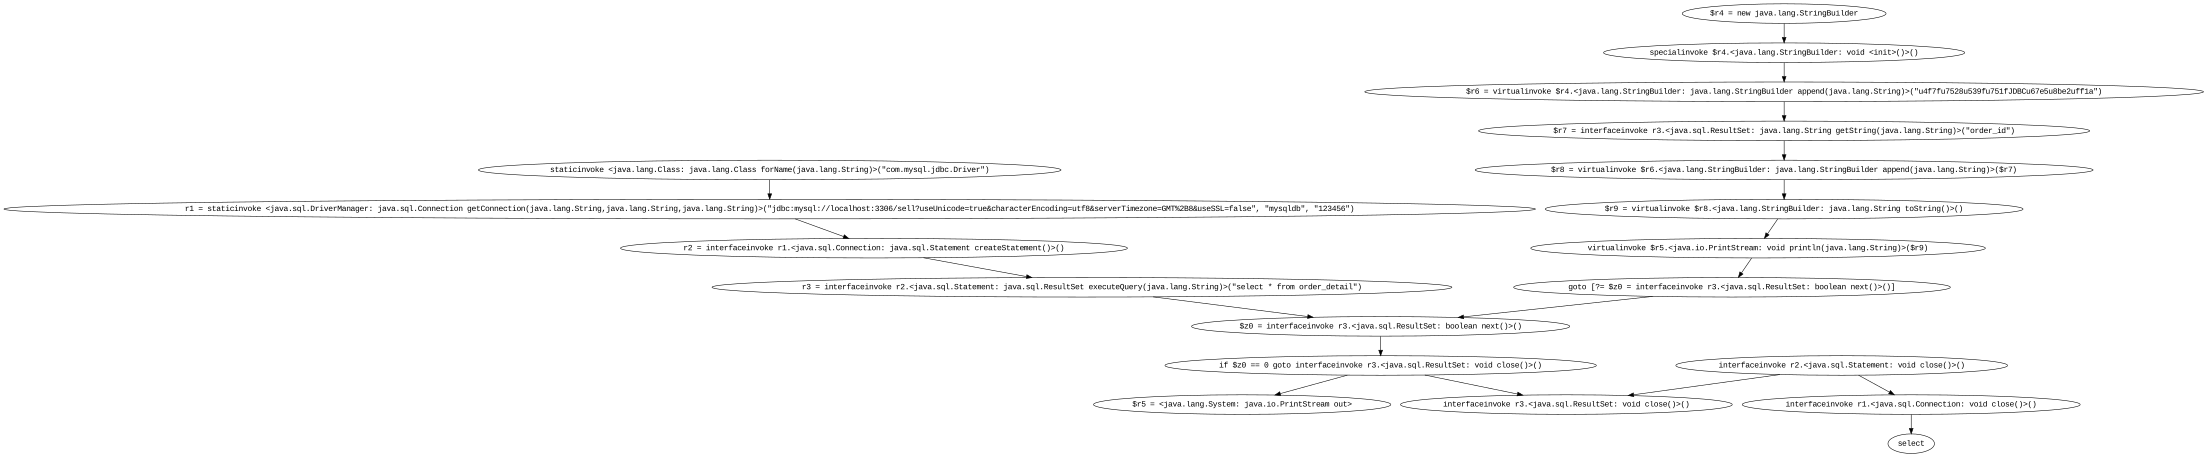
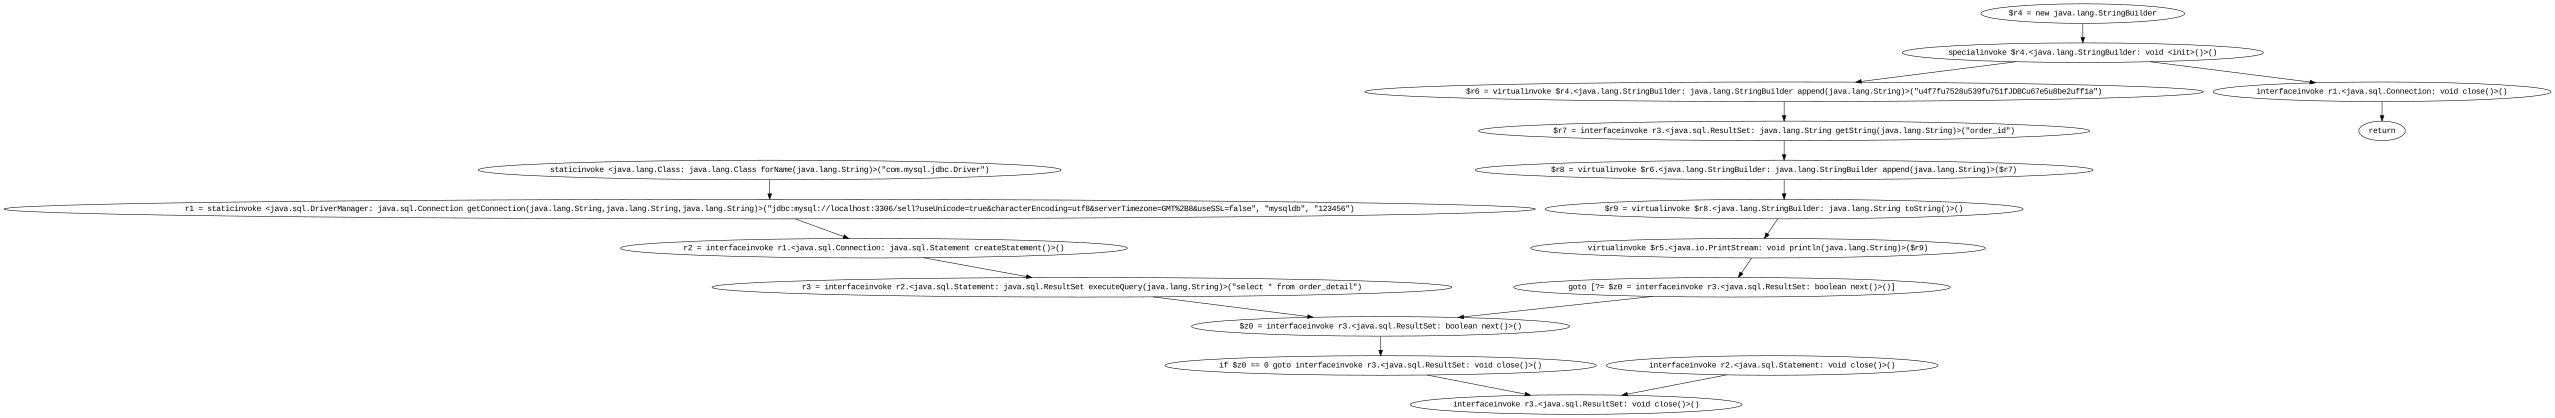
edge "interfaceinvoke r2.<java.sql.Statement: void close()>()" -> "interfaceinvoke r1.<java.sql.Connection: void close()>()": now "specialinvoke $r4.<java.lang.StringBuilder: void <init>()>()" -> "interfaceinvoke r1.<java.sql.Connection: void close()>()"
node "$r5 = <java.lang.System: java.io.PrintStream out>": removed
node "select": label "select" -> "return"
